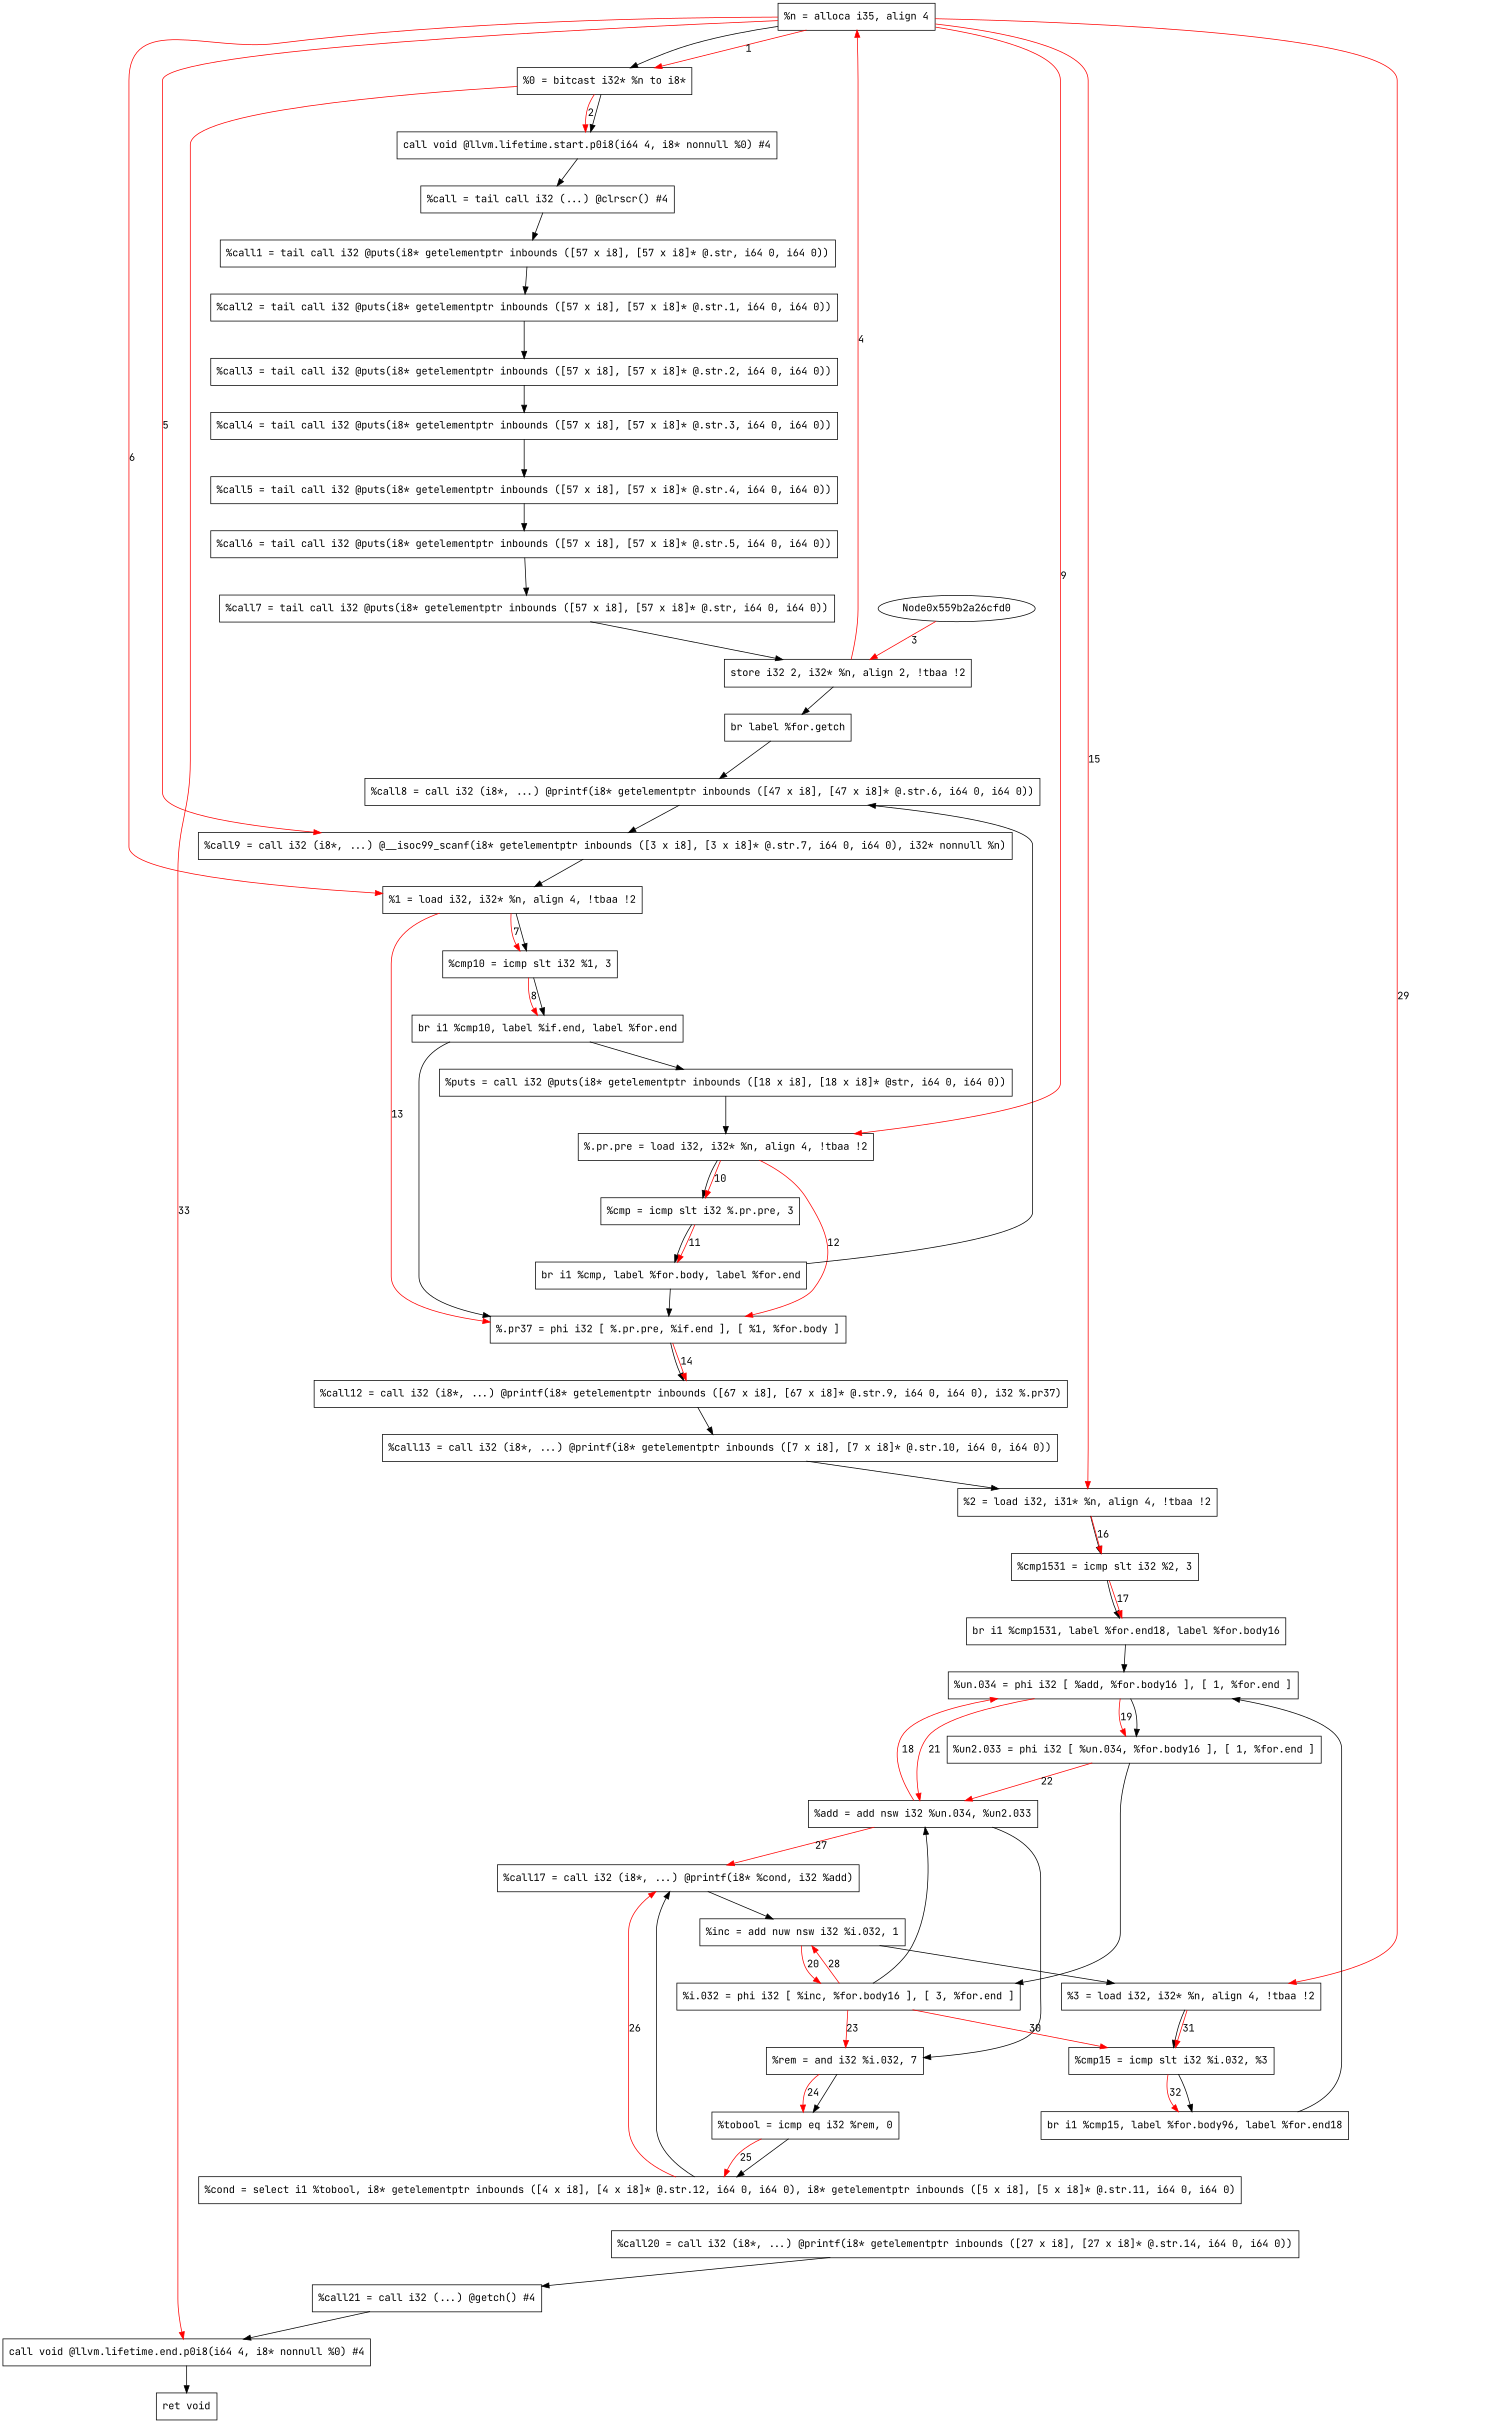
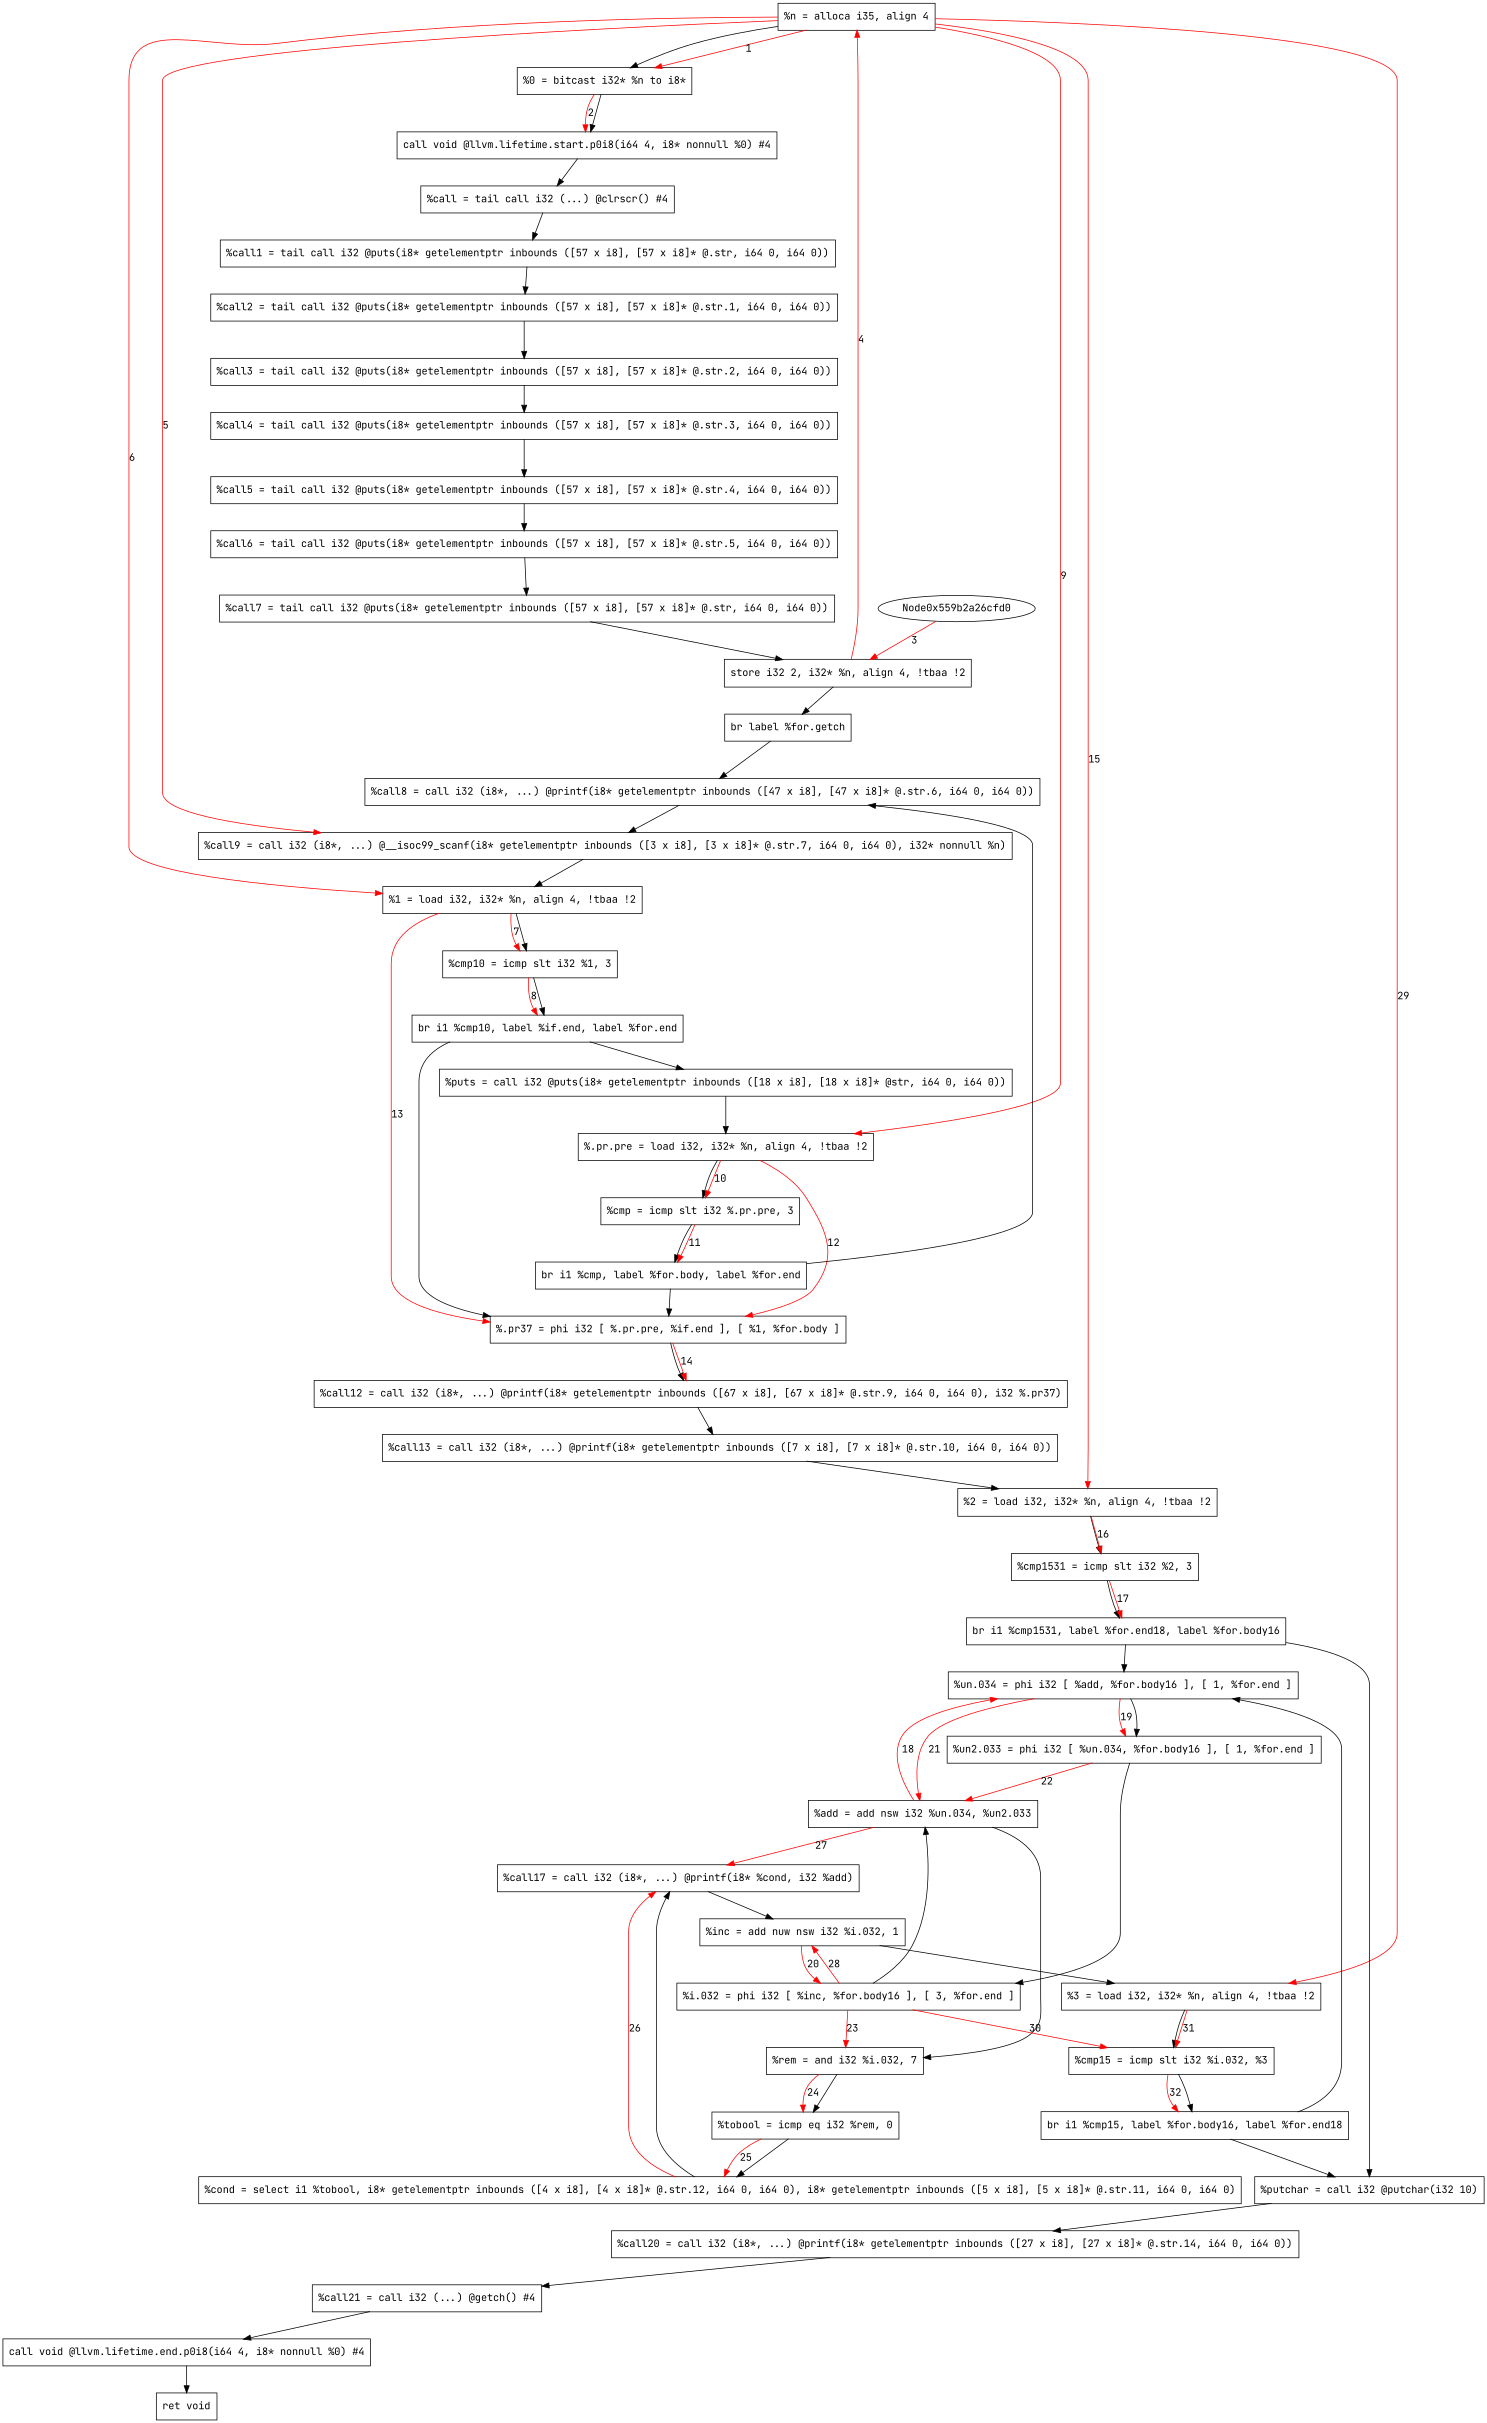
node "store i32 2, i32* %n, align 2, !tbaa !2": label "store i32 2, i32* %n, align 2, !tbaa !2" -> "store i32 2, i32* %n, align 4, !tbaa !2"
edge "%0 = bitcast i32* %n to i8*" -> "call void @llvm.lifetime.end.p0i8(i64 4, i8* nonnull %0) #4": removed, label "33"
node "%2 = load i32, i31* %n, align 4, !tbaa !2": label "%2 = load i32, i31* %n, align 4, !tbaa !2" -> "%2 = load i32, i32* %n, align 4, !tbaa !2"
node "br i1 %cmp15, label %for.body96, label %for.end18": label "br i1 %cmp15, label %for.body96, label %for.end18" -> "br i1 %cmp15, label %for.body16, label %for.end18"
node "%putchar = call i32 @putchar(i32 10)": added
